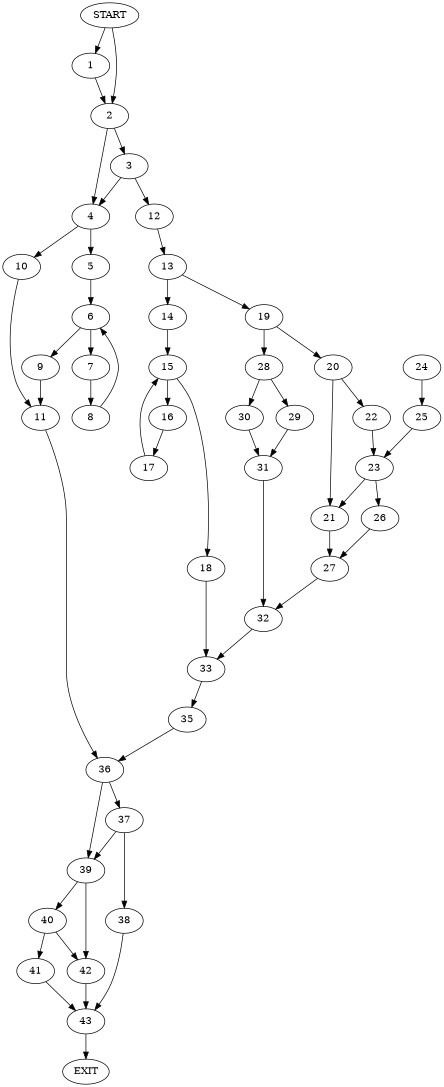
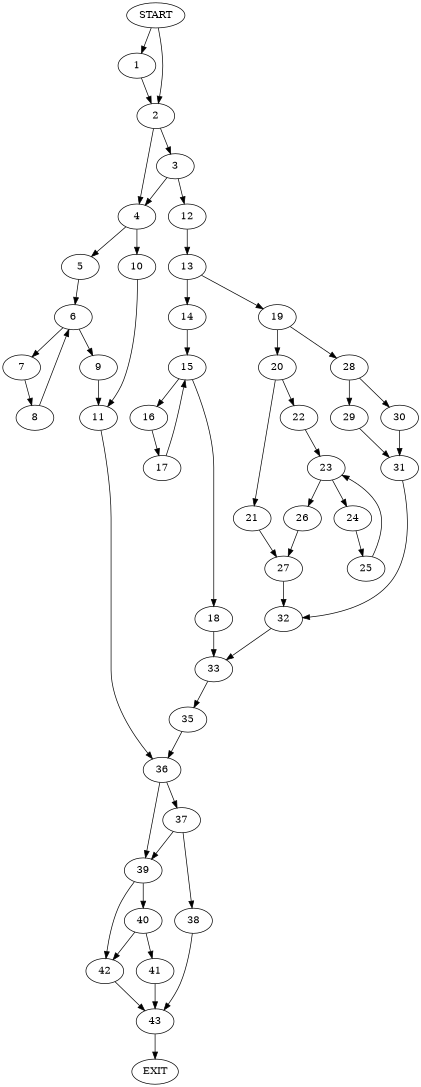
edge "23" -> "21": now "23" -> "24"
